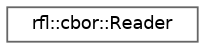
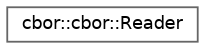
node "rfl::cbor::Reader": label "rfl::cbor::Reader" -> "cbor::cbor::Reader"
